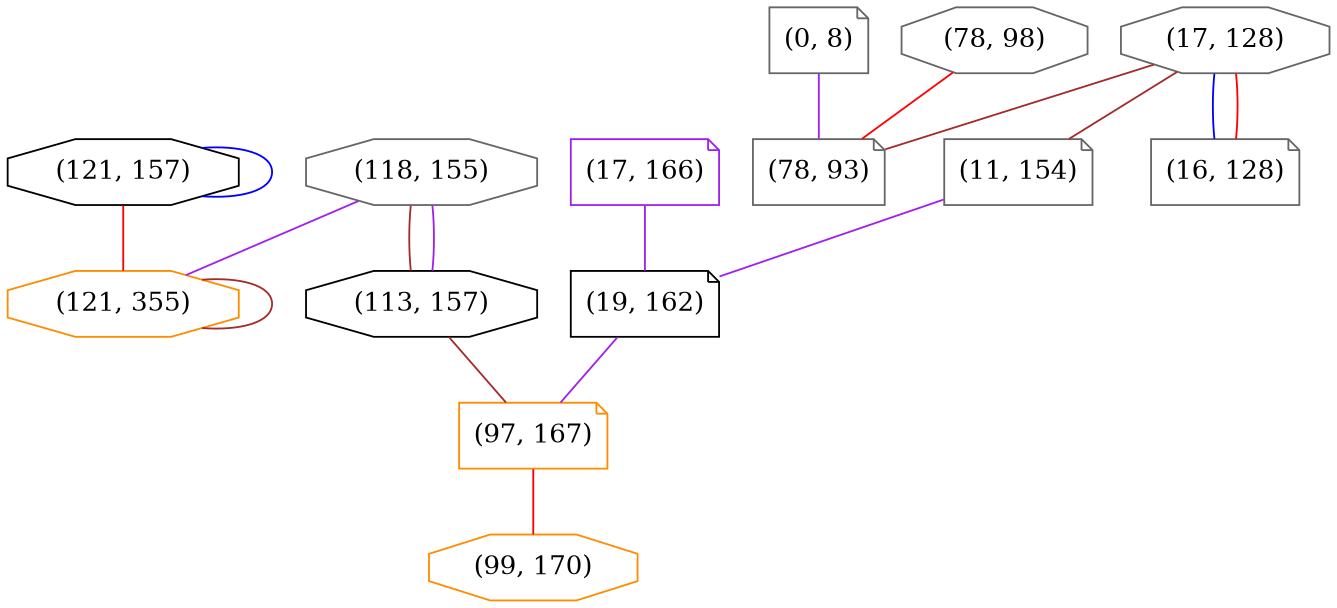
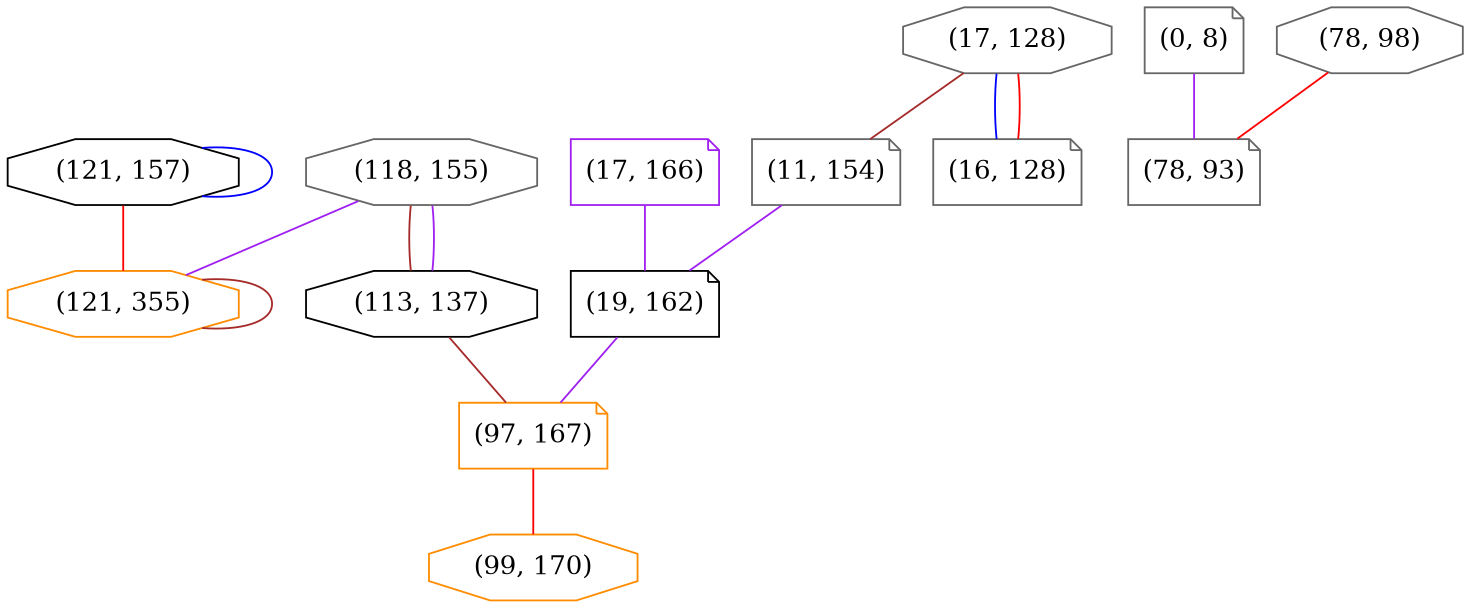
edge "(17, 128)" -- "(78, 93)": removed
node "(113, 157)": label "(113, 157)" -> "(113, 137)"
